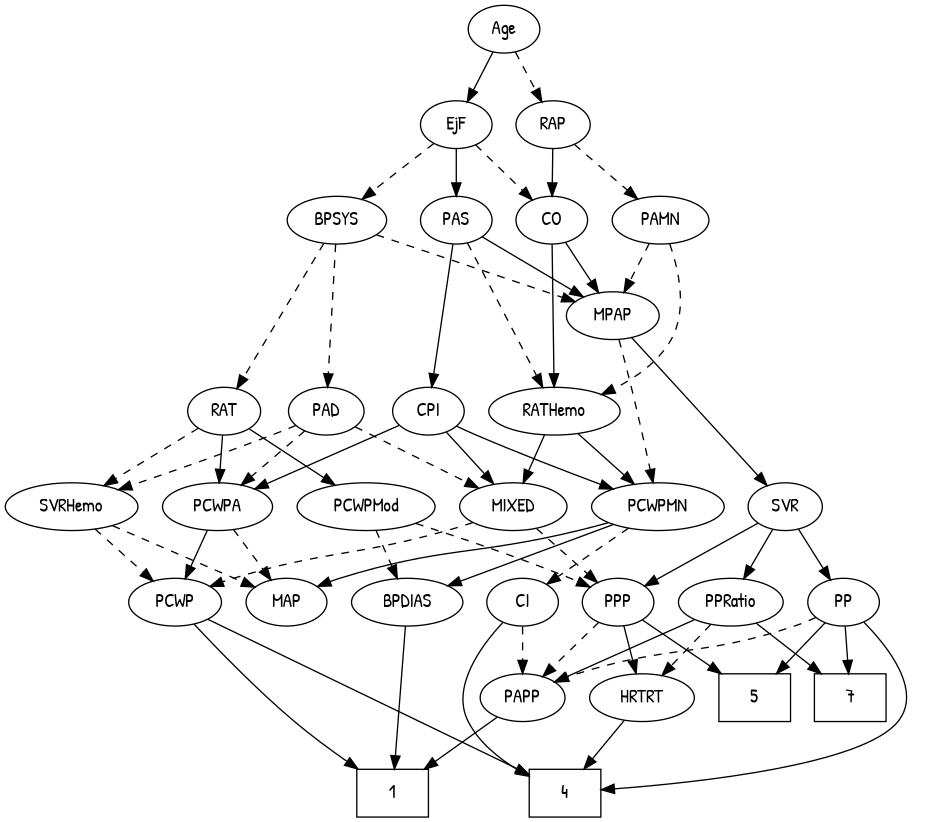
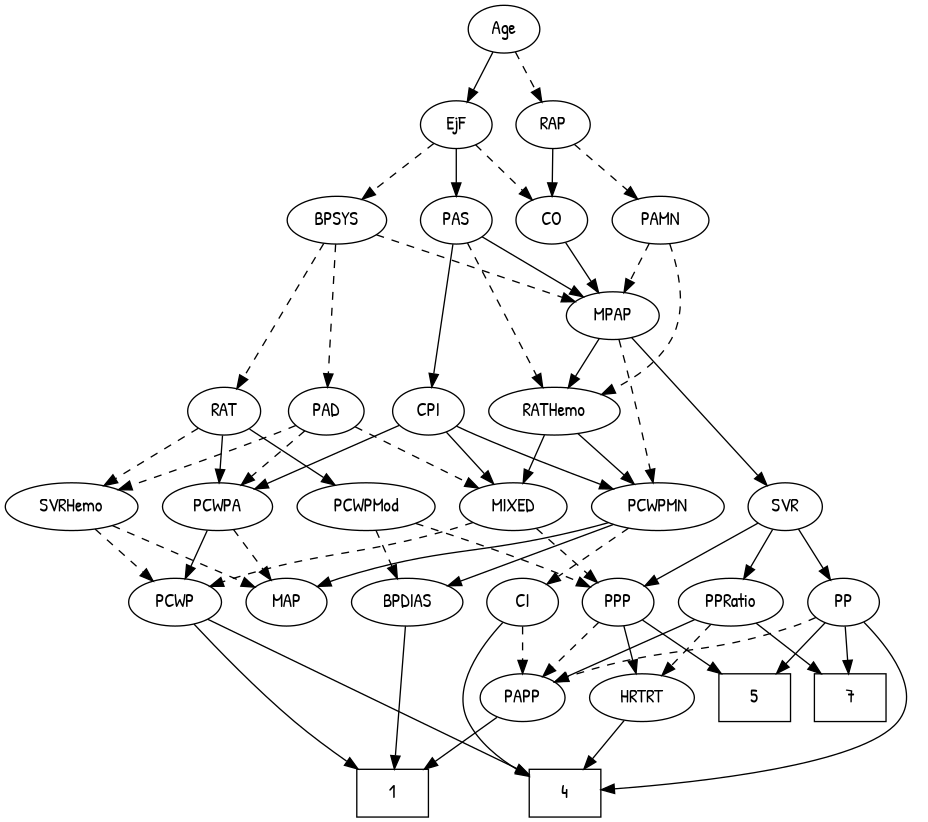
edge "CO" -> "RATHemo": now "MPAP" -> "RATHemo"
